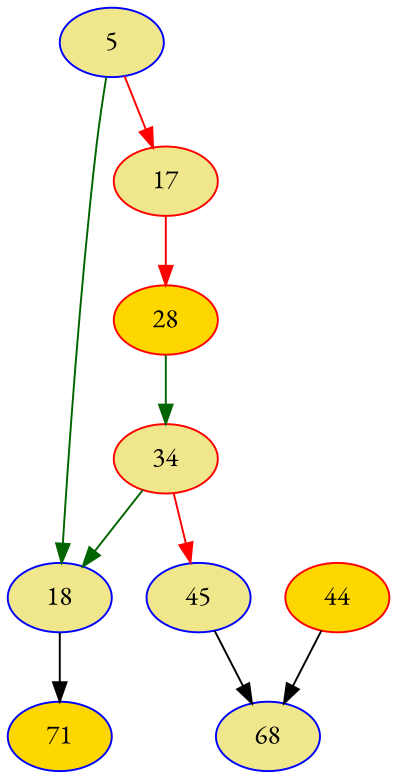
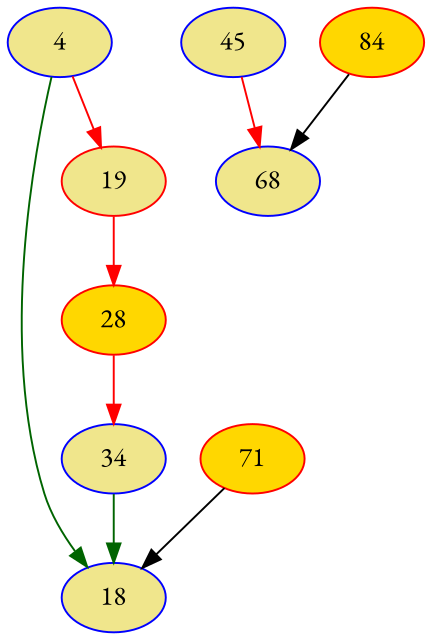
node "5": label "5" -> "4"
node "17": label "17" -> "19"
edge "28" -> "34": color darkgreen -> red
node "34": color red -> blue
edge "34" -> "45": removed
node "44": label "44" -> "84"
edge "18" -> "71": reversed
edge "45" -> "68": color black -> red
node "71": color blue -> red
